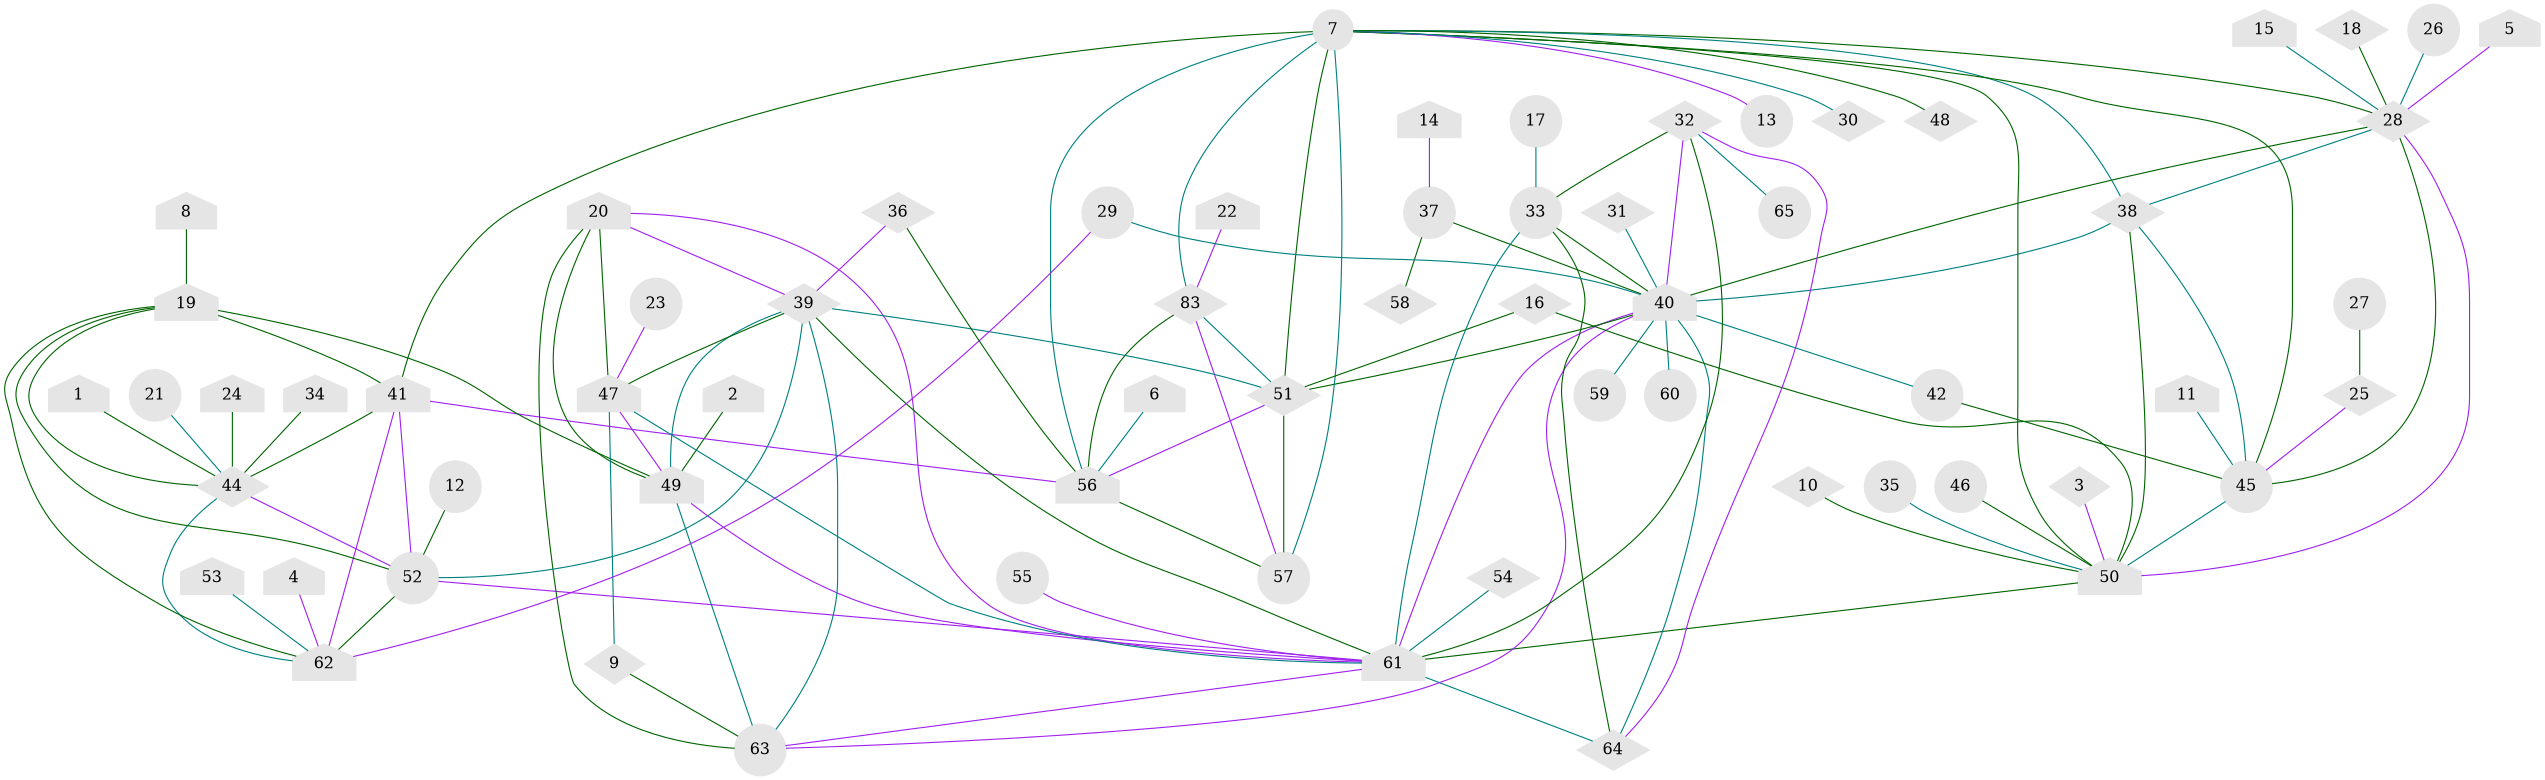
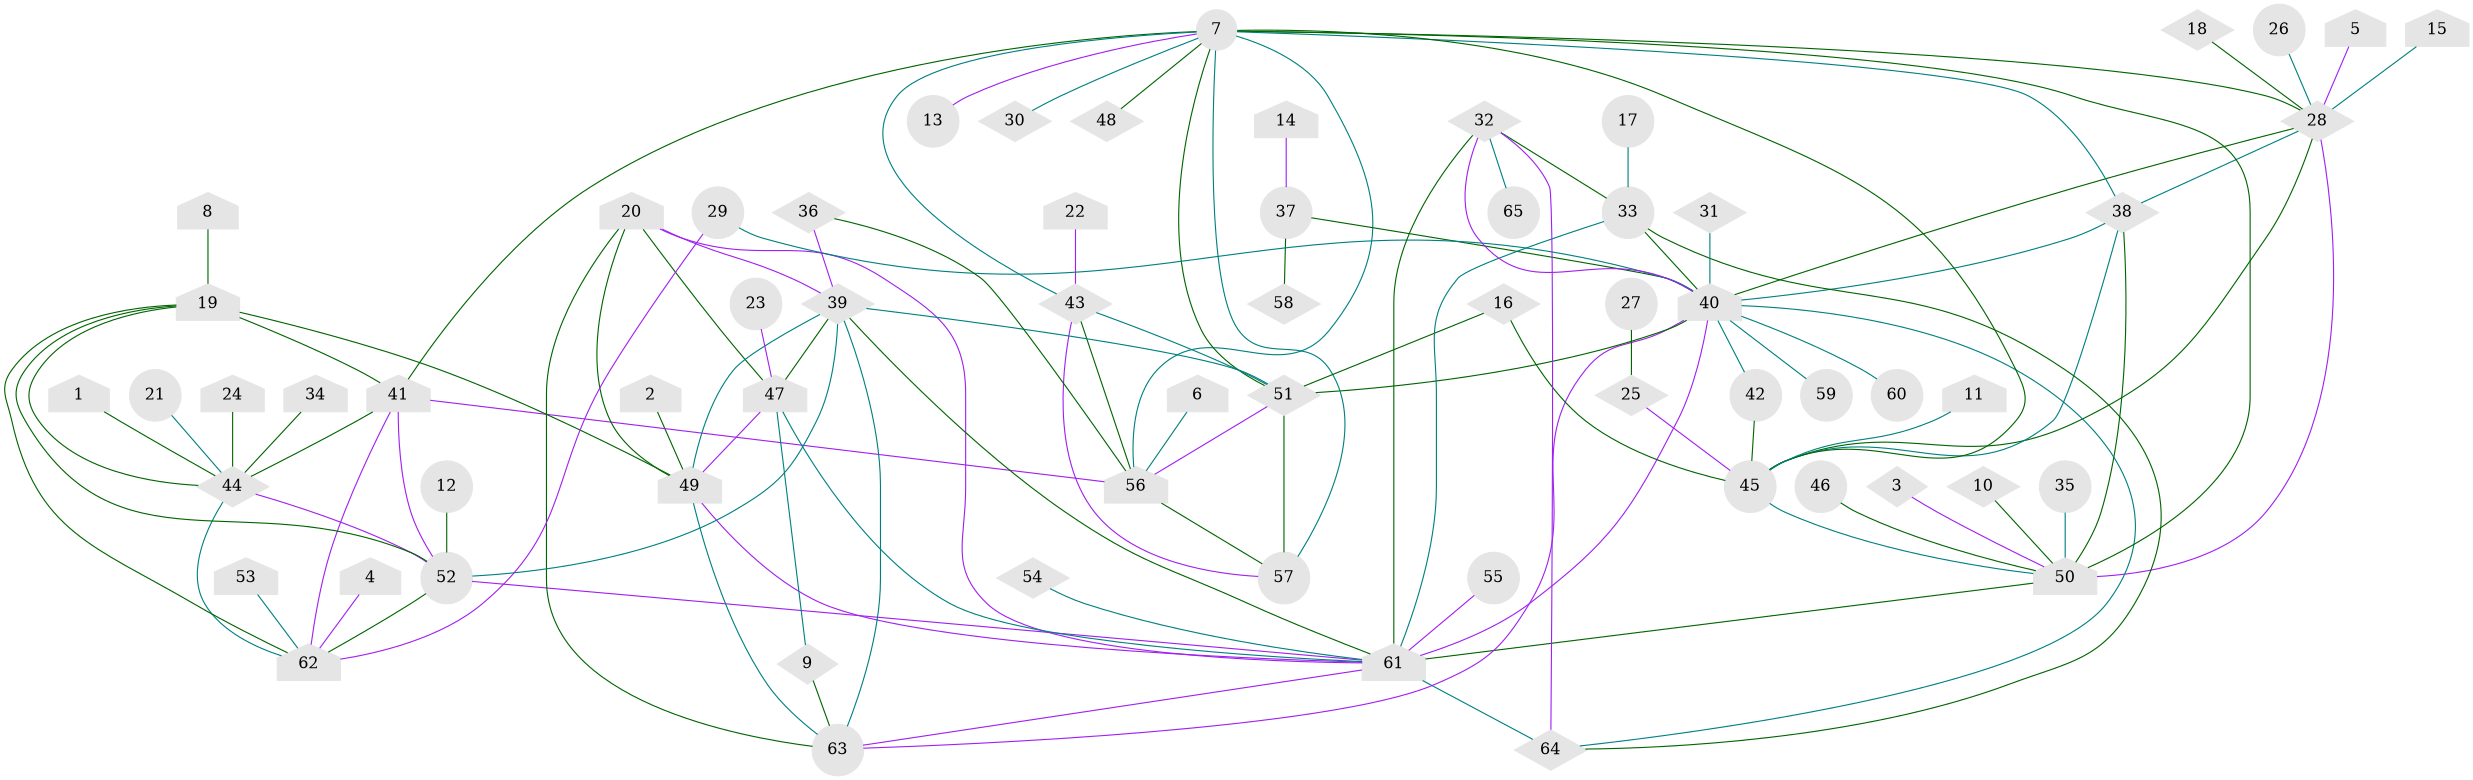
node "83": label "83" -> "43"
edge "16" -- "50": now "16" -- "45"
